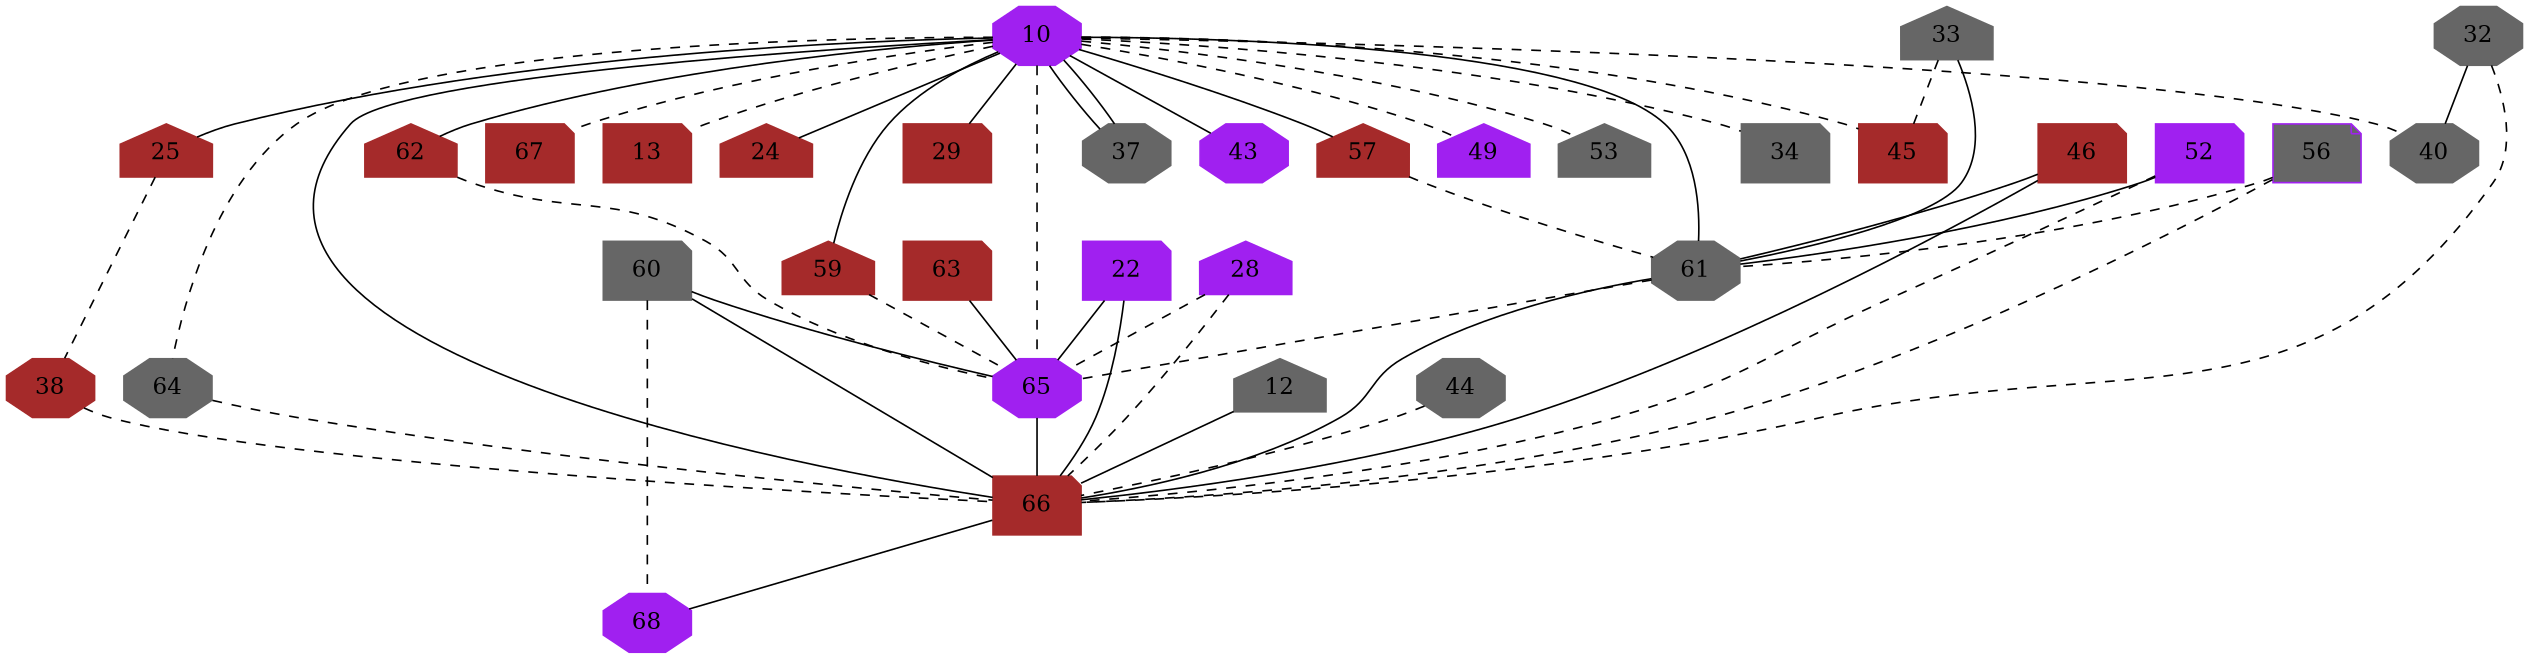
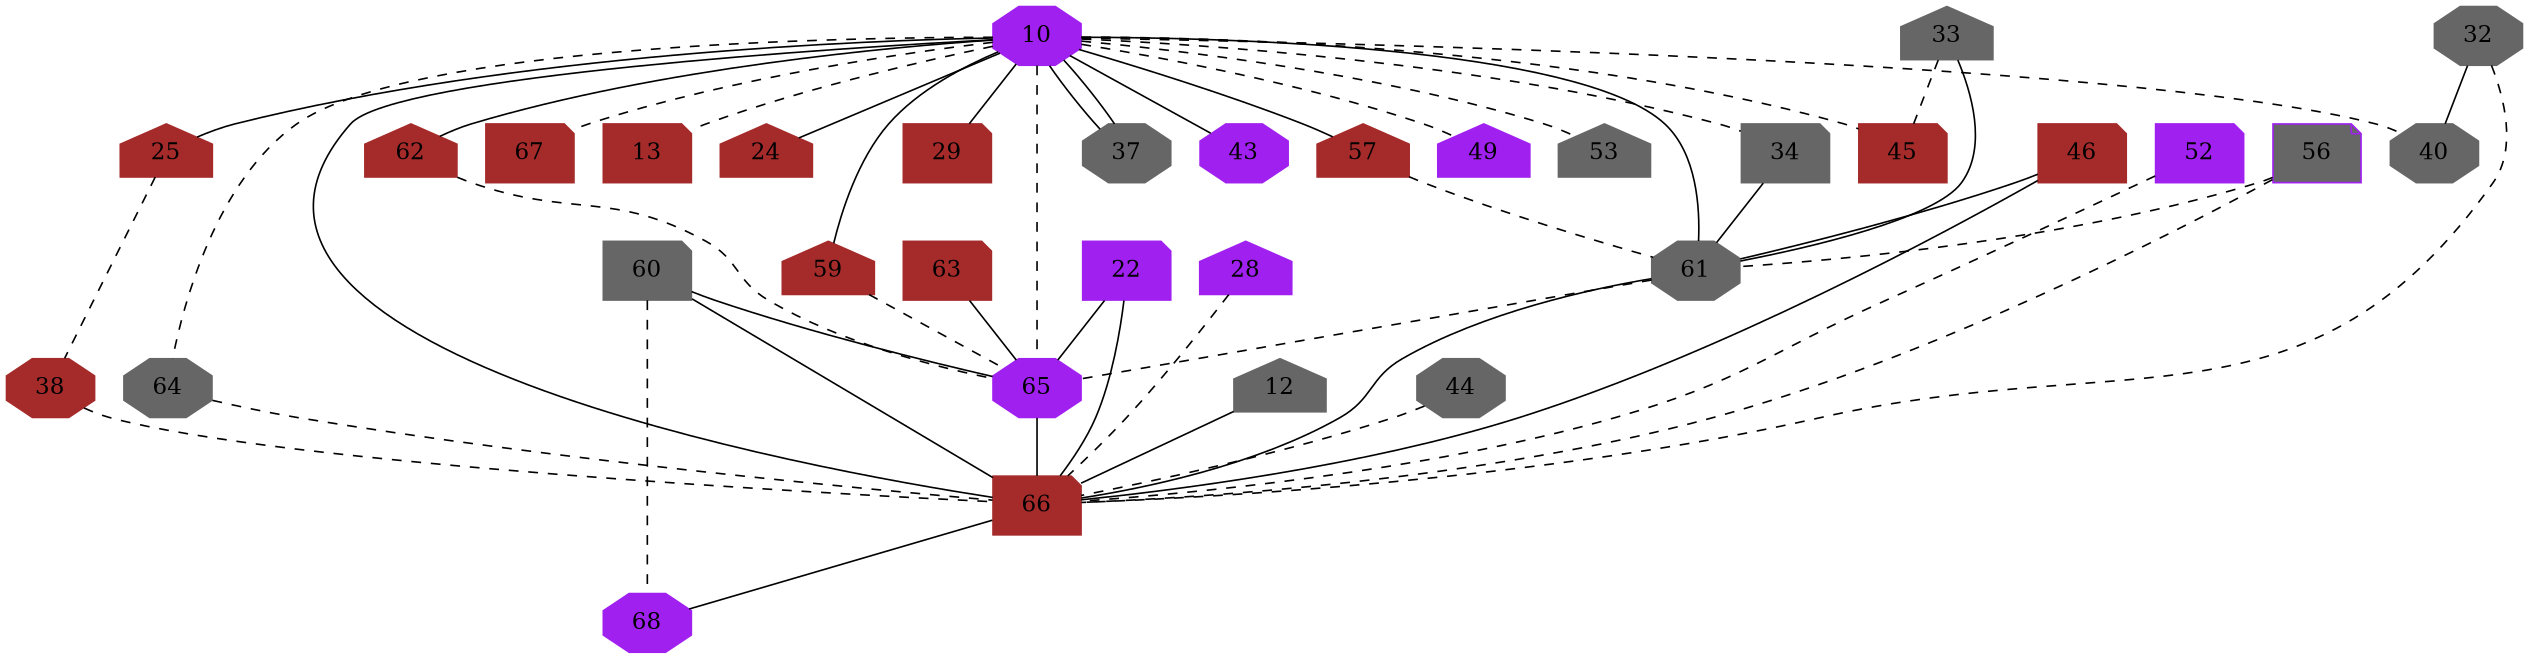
edge "52" -- "61": now "34" -- "61"
edge "28" -- "65": removed
